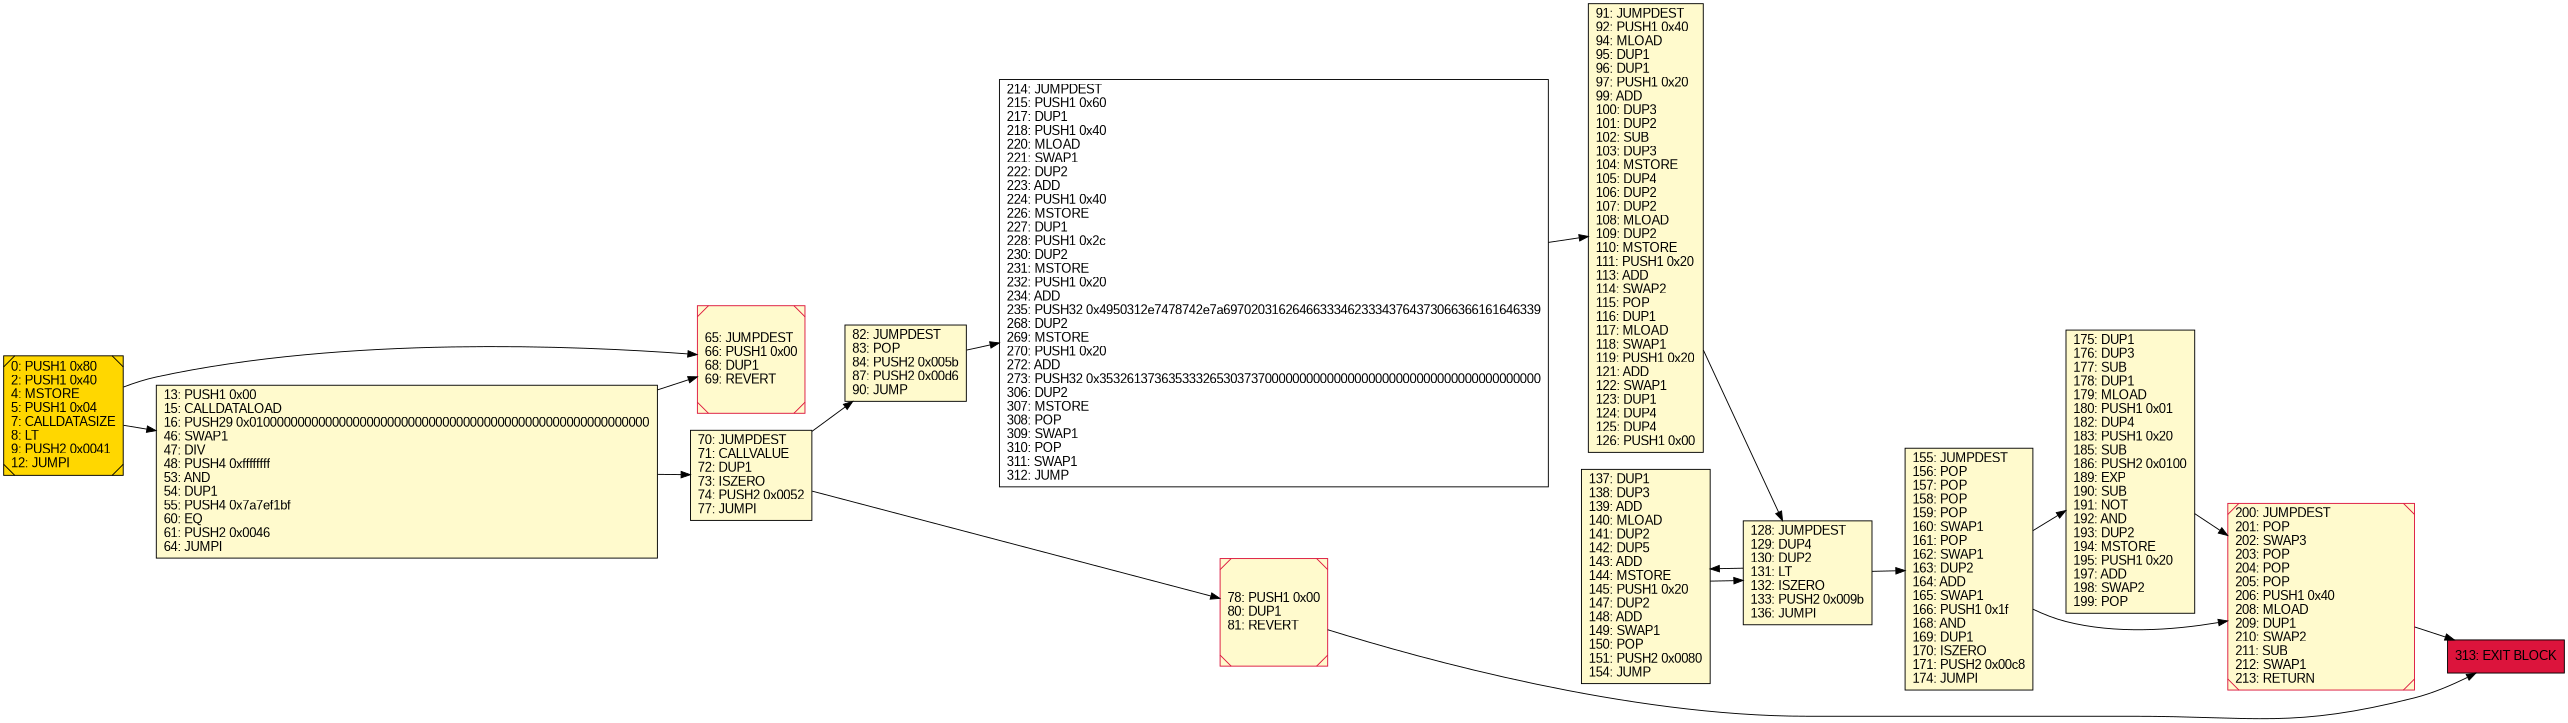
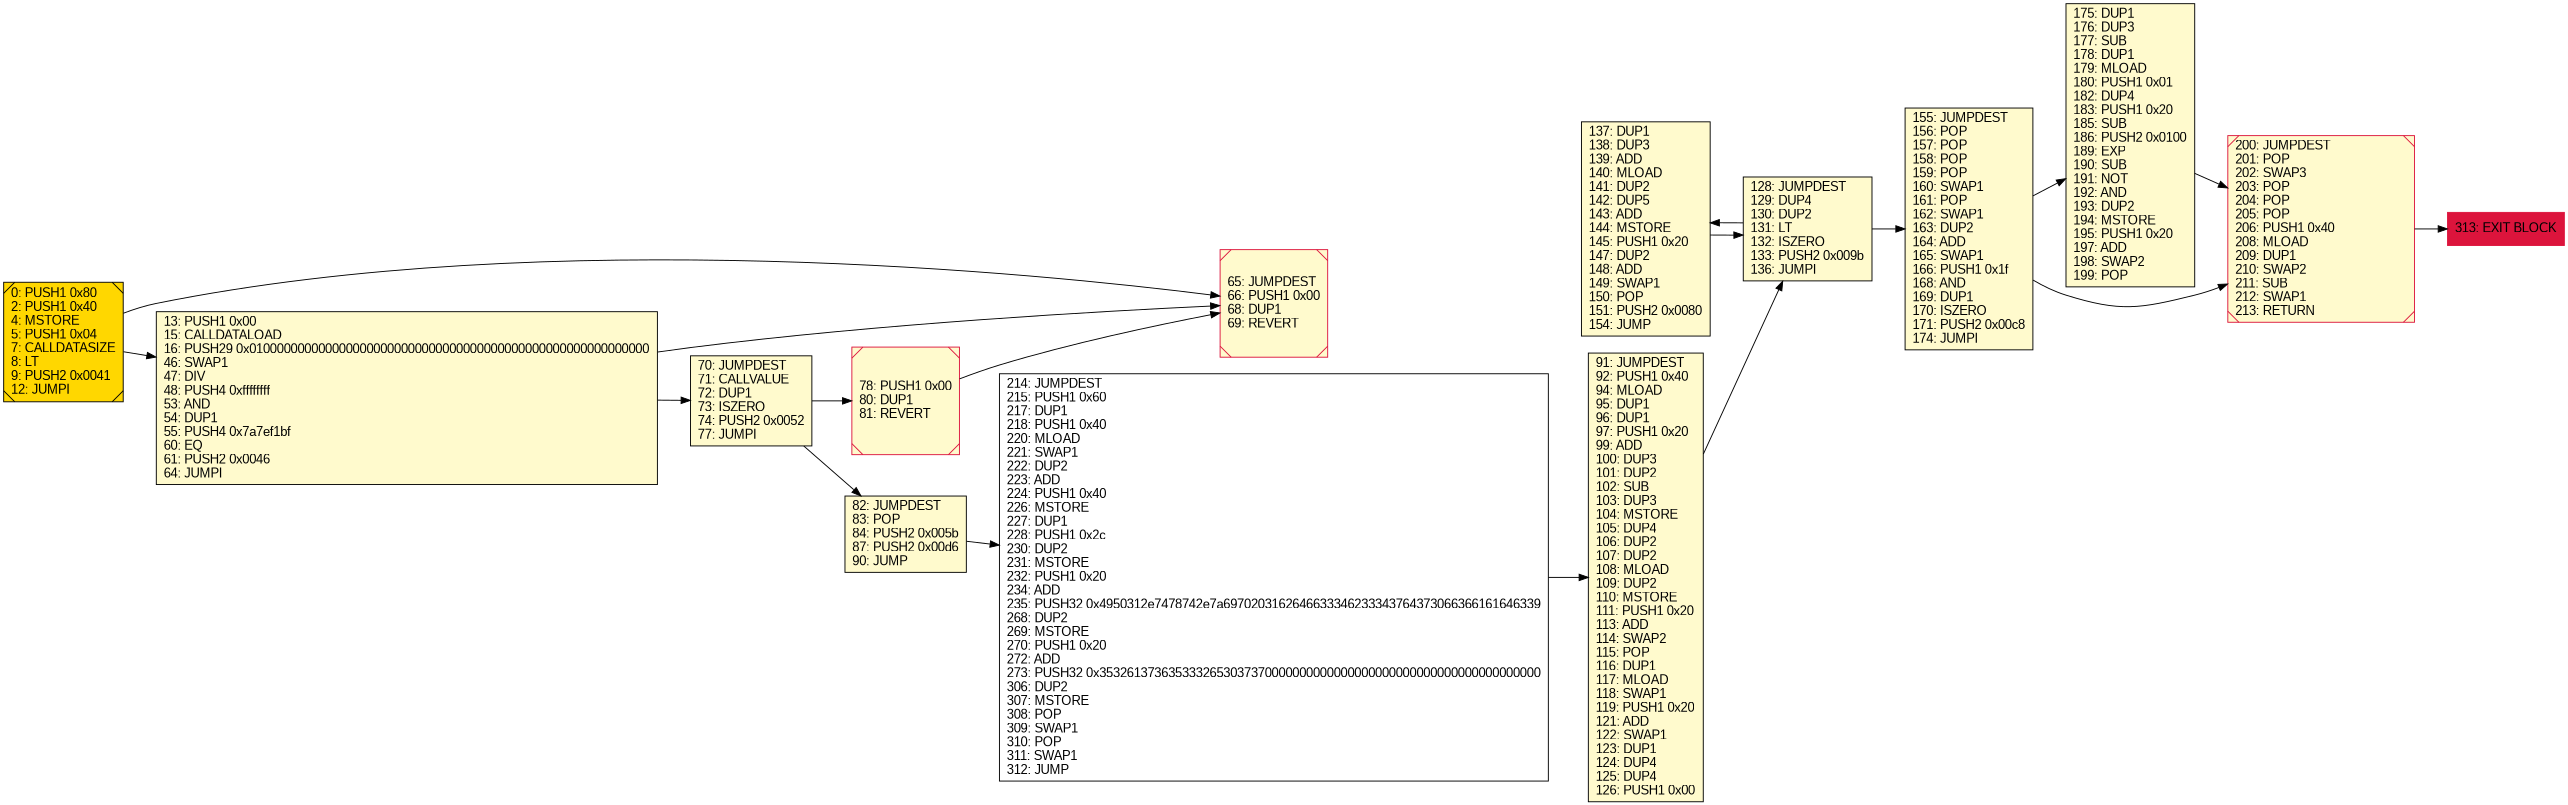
node "313: EXIT BLOCK": color black -> crimson
edge "78: PUSH1 0x00 80: DUP1 81: REVERT" -> "313: EXIT BLOCK": now "78: PUSH1 0x00 80: DUP1 81: REVERT" -> "65: JUMPDEST 66: PUSH1 0x00 68: DUP1 69: REVERT"
